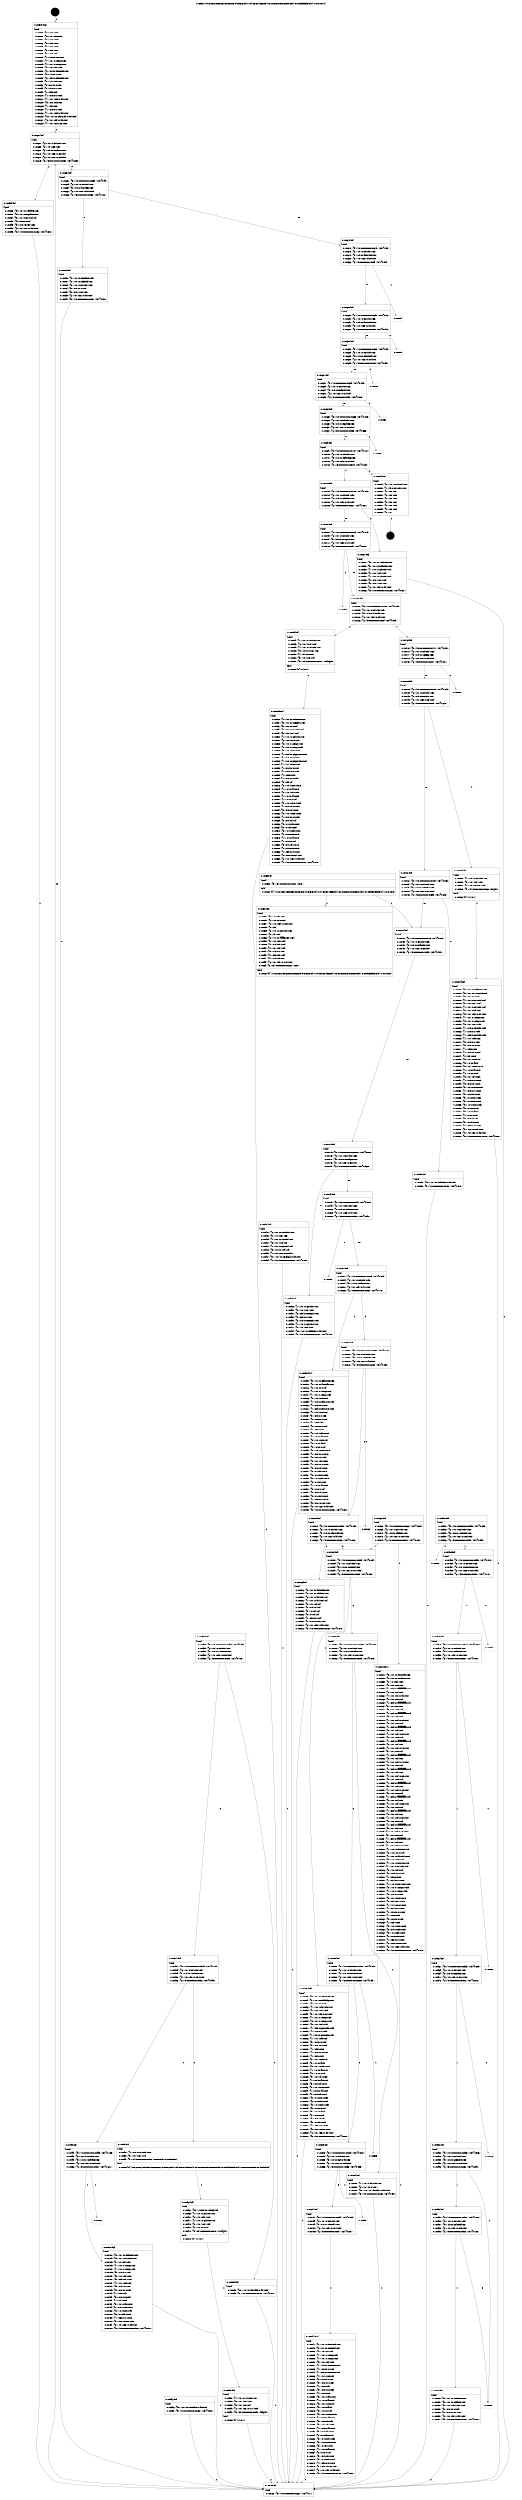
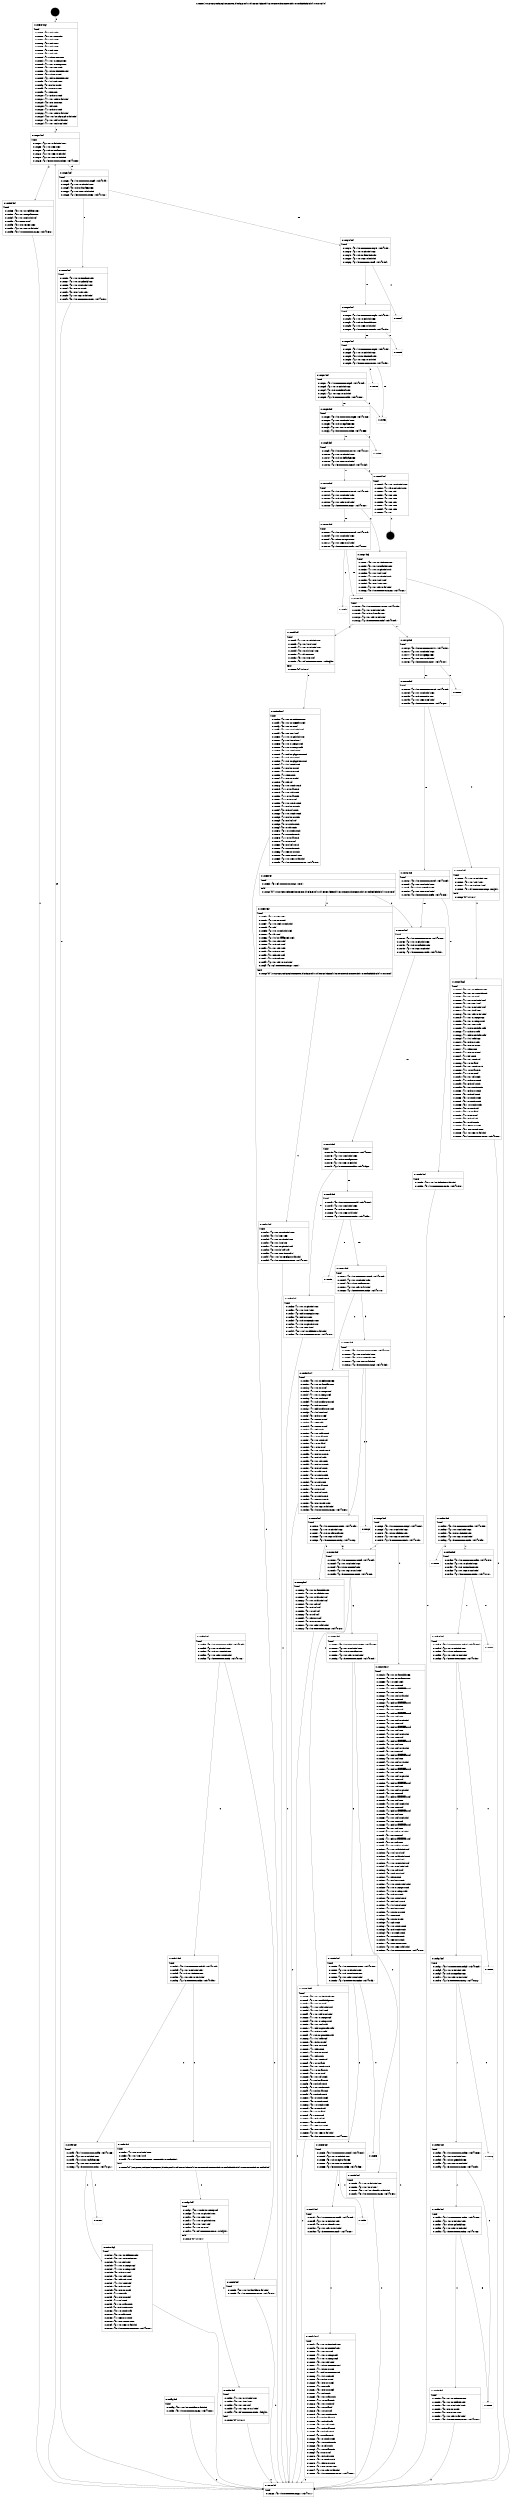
edge "0x4016a8 [28]" -> "0x4016c4 [28]": now "0x4016a8 [28]" -> "0x401fe2"
edge "0x401ed0 [52]" -> "0x401f04 [42]": added, label "1"
